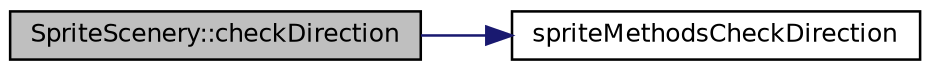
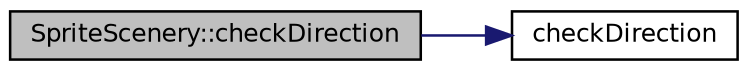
node "spriteMethodsCheckDirection": label "spriteMethodsCheckDirection" -> "checkDirection"
